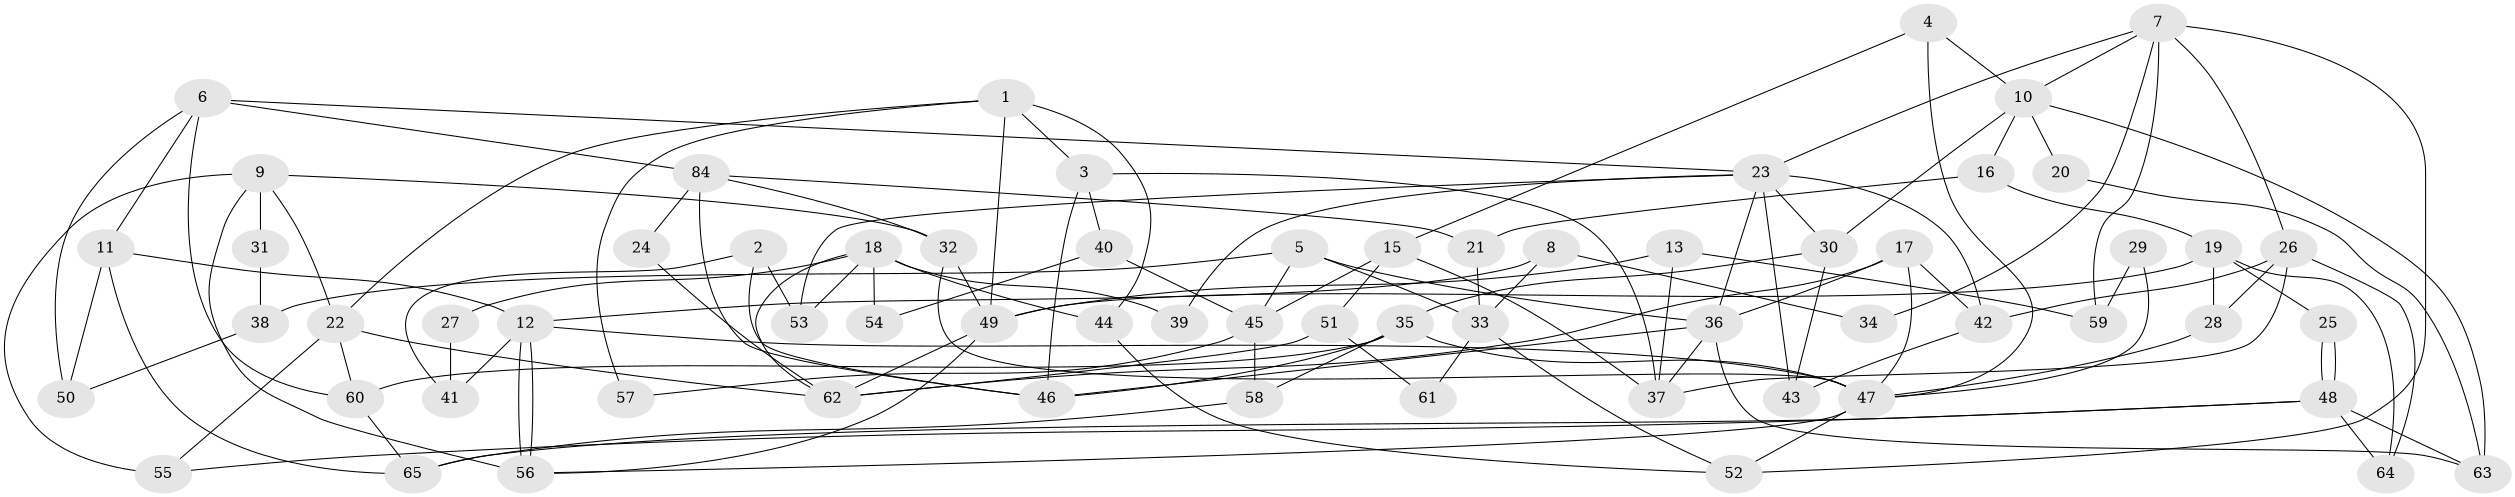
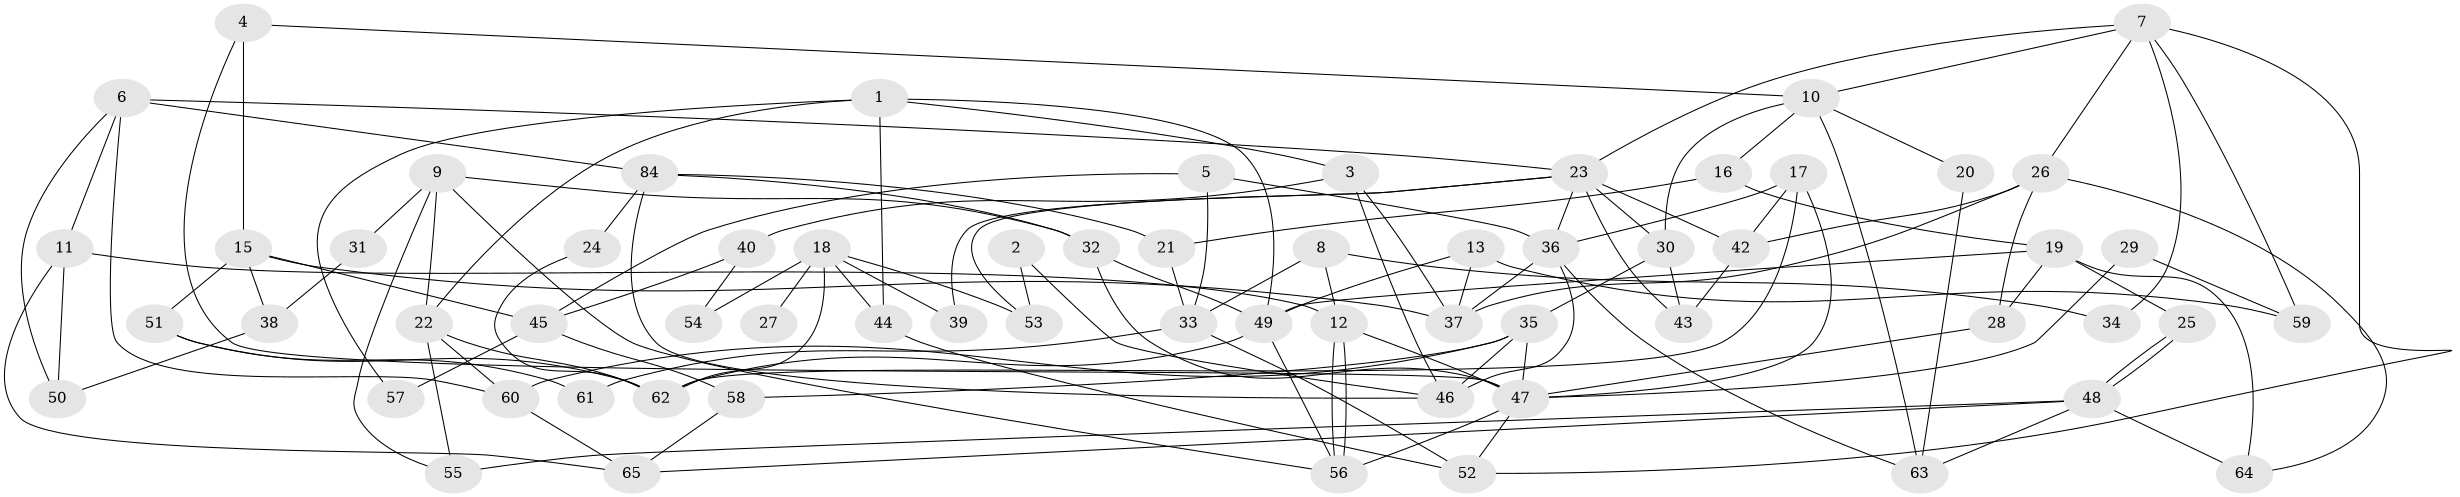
edge "5" -- "38": now "15" -- "38"
node "41": removed
